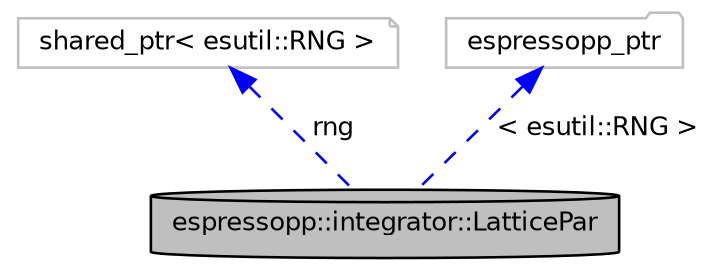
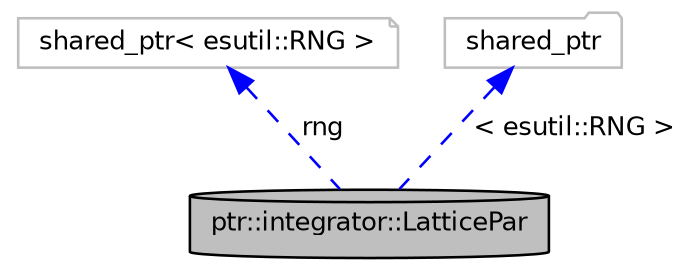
node "espressopp_ptr": label "espressopp_ptr" -> "shared_ptr"
node "espressopp::integrator::LatticePar": label "espressopp::integrator::LatticePar" -> "ptr::integrator::LatticePar"
